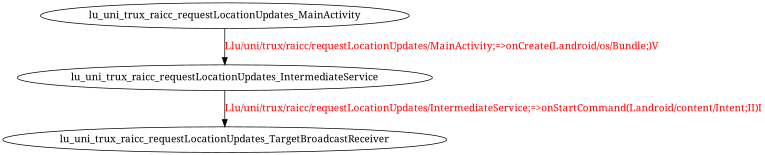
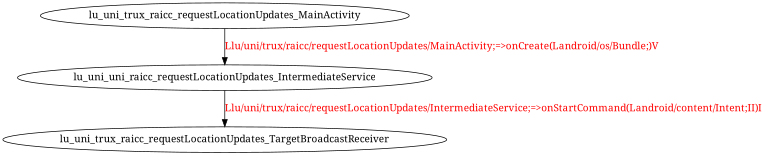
node "lu_uni_trux_raicc_requestLocationUpdates_IntermediateService": label "lu_uni_trux_raicc_requestLocationUpdates_IntermediateService" -> "lu_uni_uni_raicc_requestLocationUpdates_IntermediateService"
